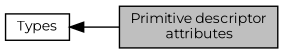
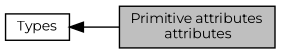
node "Primitive descriptor attributes": label "Primitive descriptor attributes" -> "Primitive attributes attributes"
